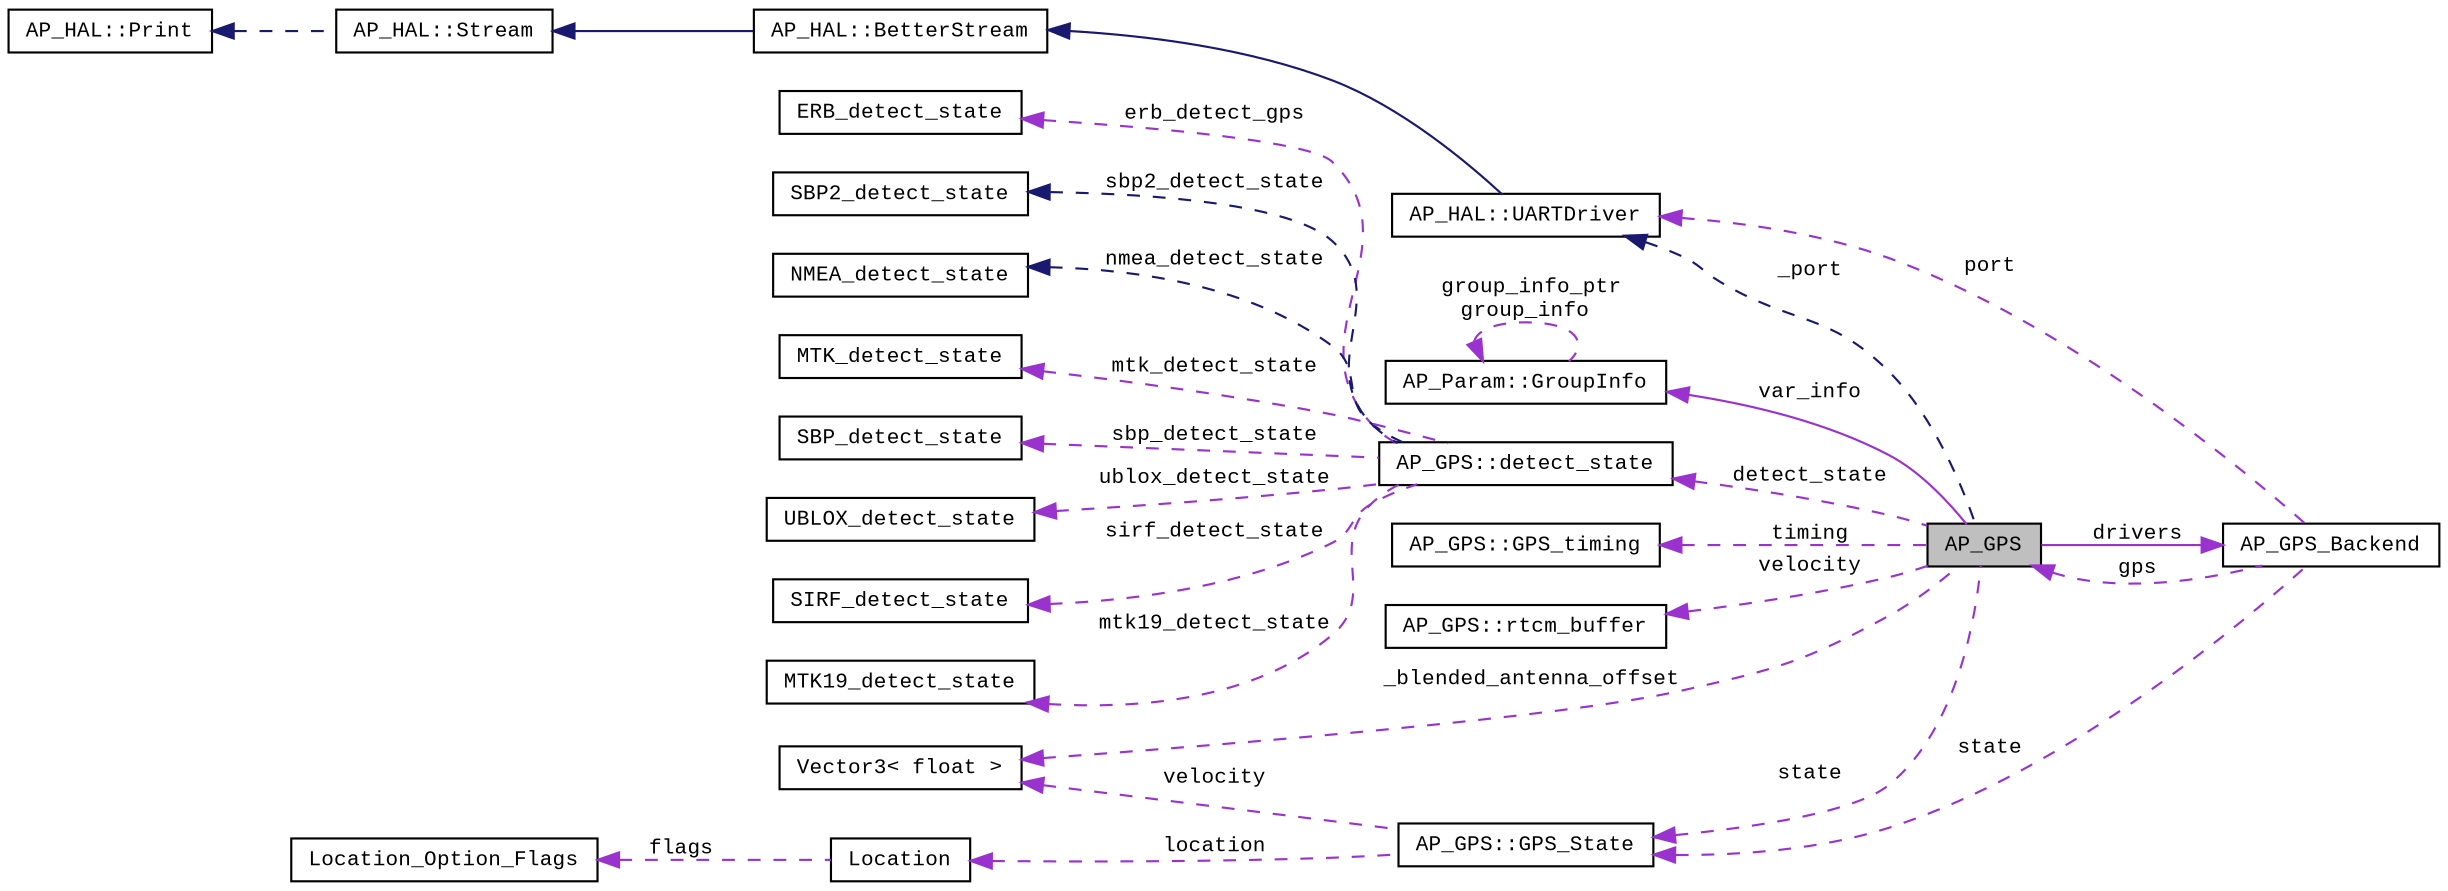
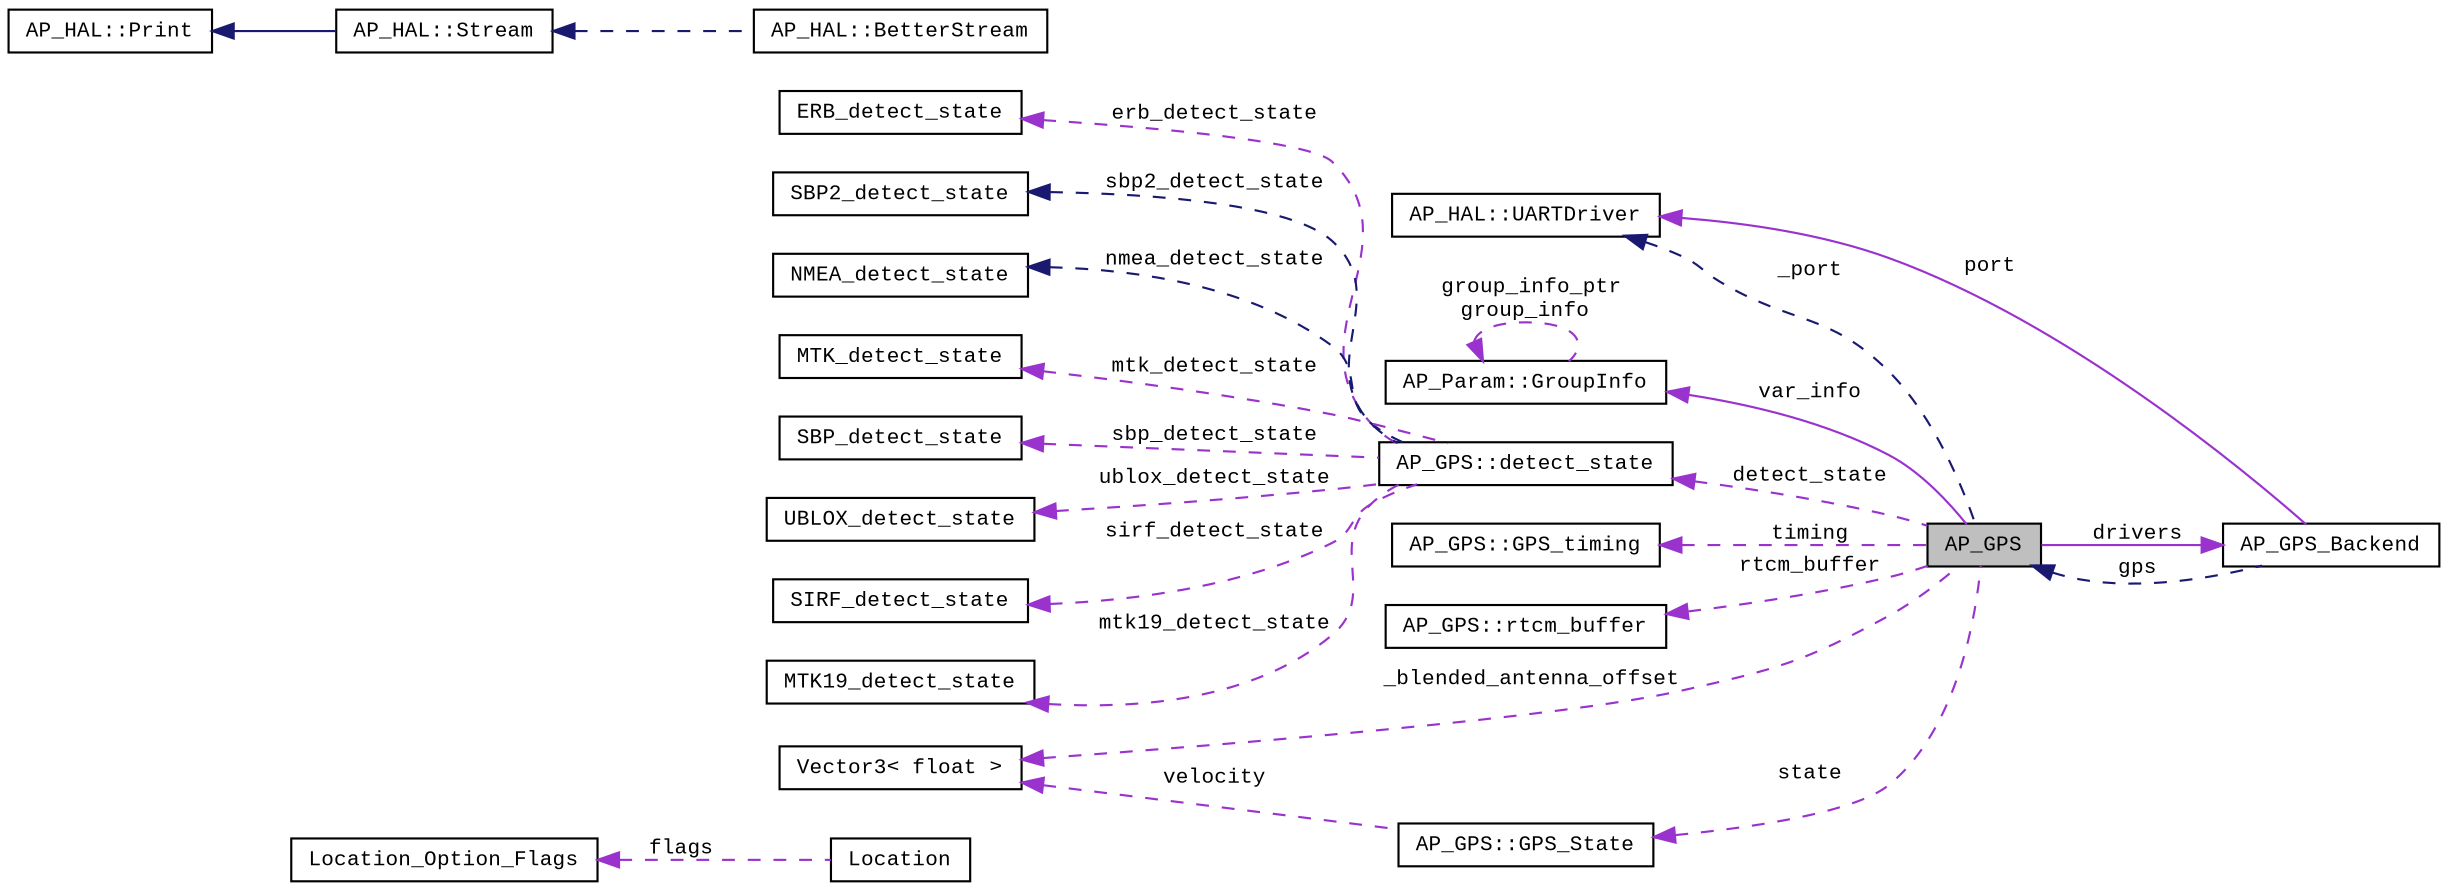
edge "AP_HAL::Stream" -> "AP_HAL::Print": style dashed -> solid
edge "AP_HAL::BetterStream" -> "AP_HAL::Stream": style solid -> dashed
edge "AP_HAL::UARTDriver" -> "AP_HAL::BetterStream": removed
edge "AP_GPS::detect_state" -> "ERB_detect_state": label " erb_detect_gps" -> " erb_detect_state"
edge "AP_GPS_Backend" -> "AP_HAL::UARTDriver": style dashed -> solid
edge "AP_GPS" -> "AP_GPS::rtcm_buffer": label " velocity" -> " rtcm_buffer"
edge "AP_GPS_Backend" -> "AP_GPS": color darkorchid3 -> midnightblue
edge "AP_GPS_Backend" -> "AP_GPS::GPS_State": removed, label "state"
edge "AP_GPS::GPS_State" -> "Location": removed, label "location"
